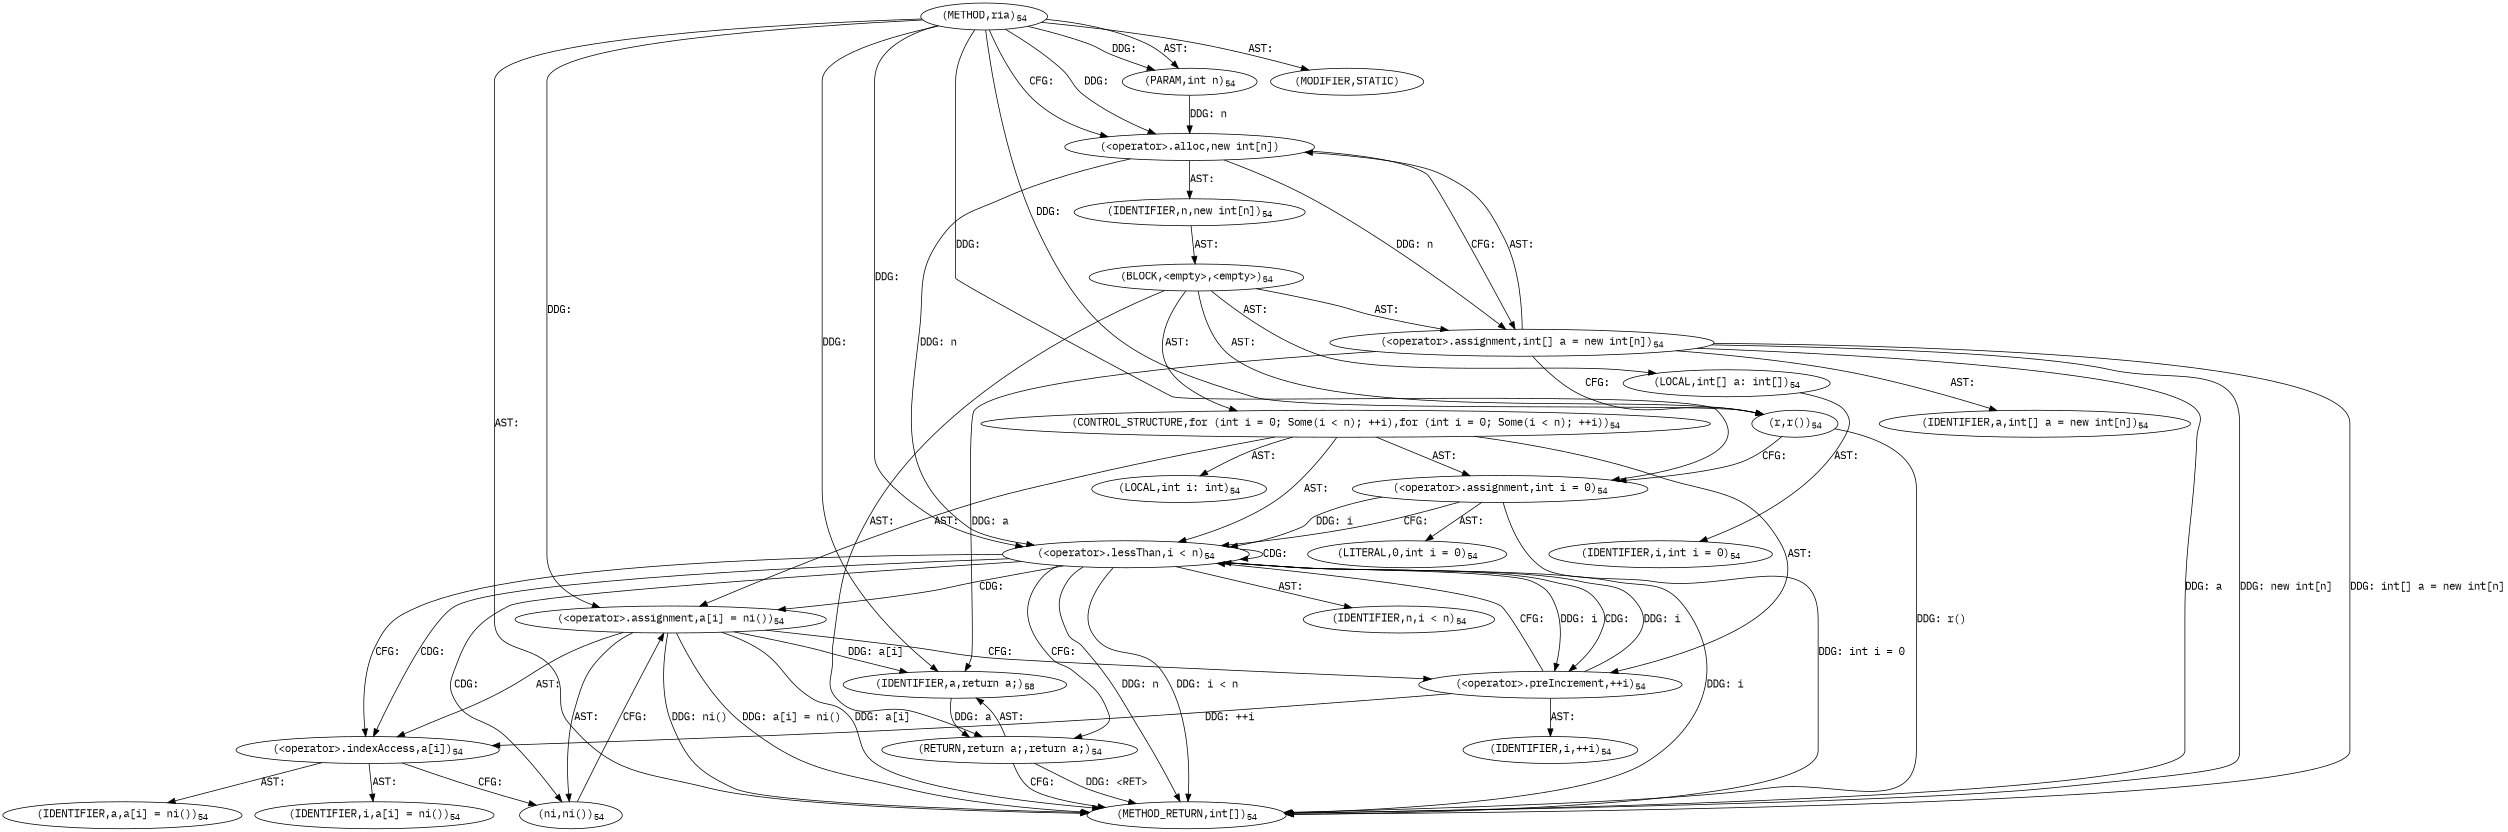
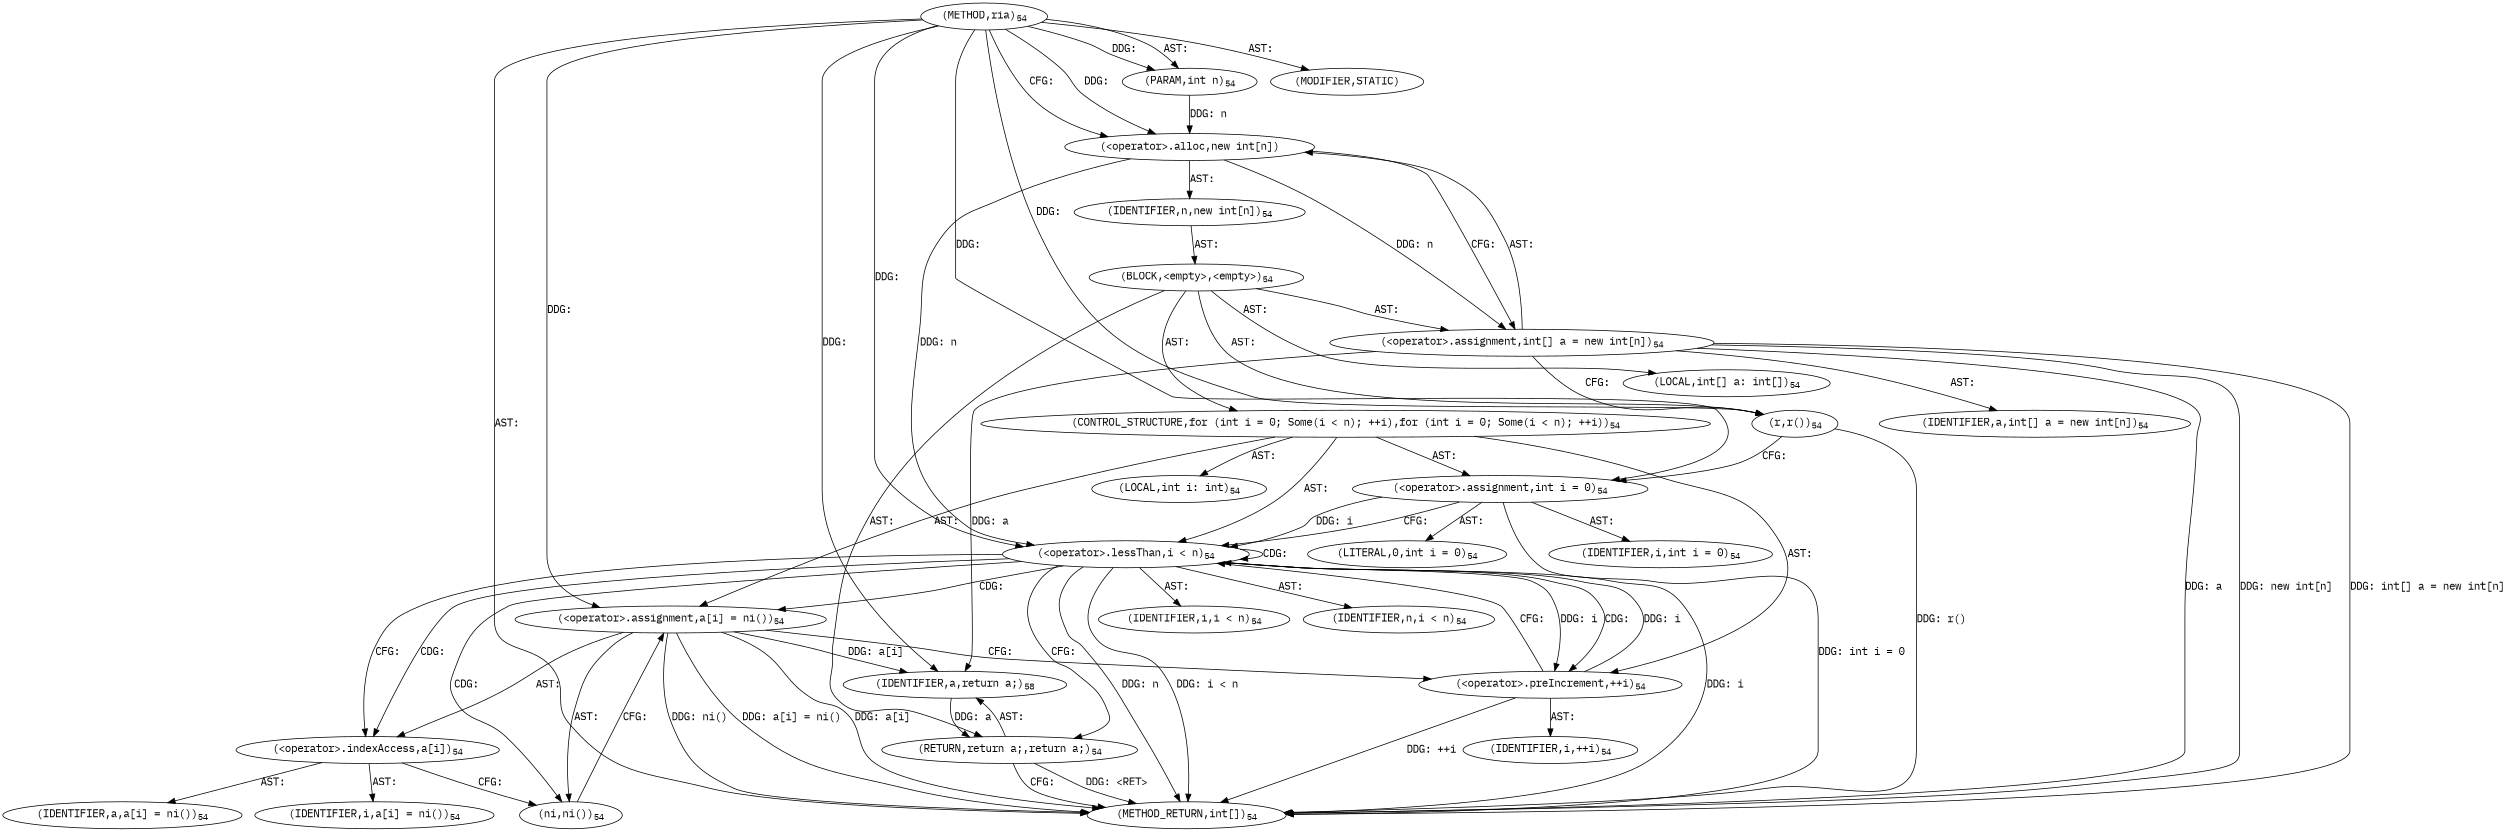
edge "(LOCAL,int[] a: int[])" -> "(IDENTIFIER,i,int i = 0)": now "(<operator>.assignment,int i = 0)" -> "(IDENTIFIER,i,int i = 0)"
node "(IDENTIFIER,i,i < n)": added
edge "(<operator>.preIncrement,++i)" -> "(<operator>.indexAccess,a[i])": now "(<operator>.preIncrement,++i)" -> "(METHOD_RETURN,int[])"
